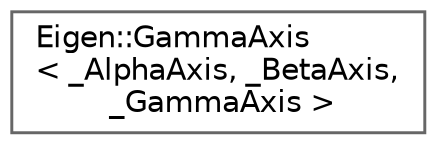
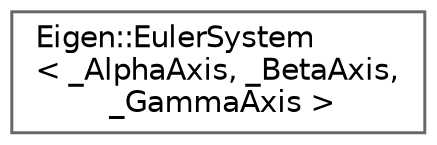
node "Eigen::GammaAxis < _AlphaAxis, _BetaAxis, _GammaAxis >": label "Eigen::GammaAxis < _AlphaAxis, _BetaAxis, _GammaAxis >" -> "Eigen::EulerSystem < _AlphaAxis, _BetaAxis, _GammaAxis >"
